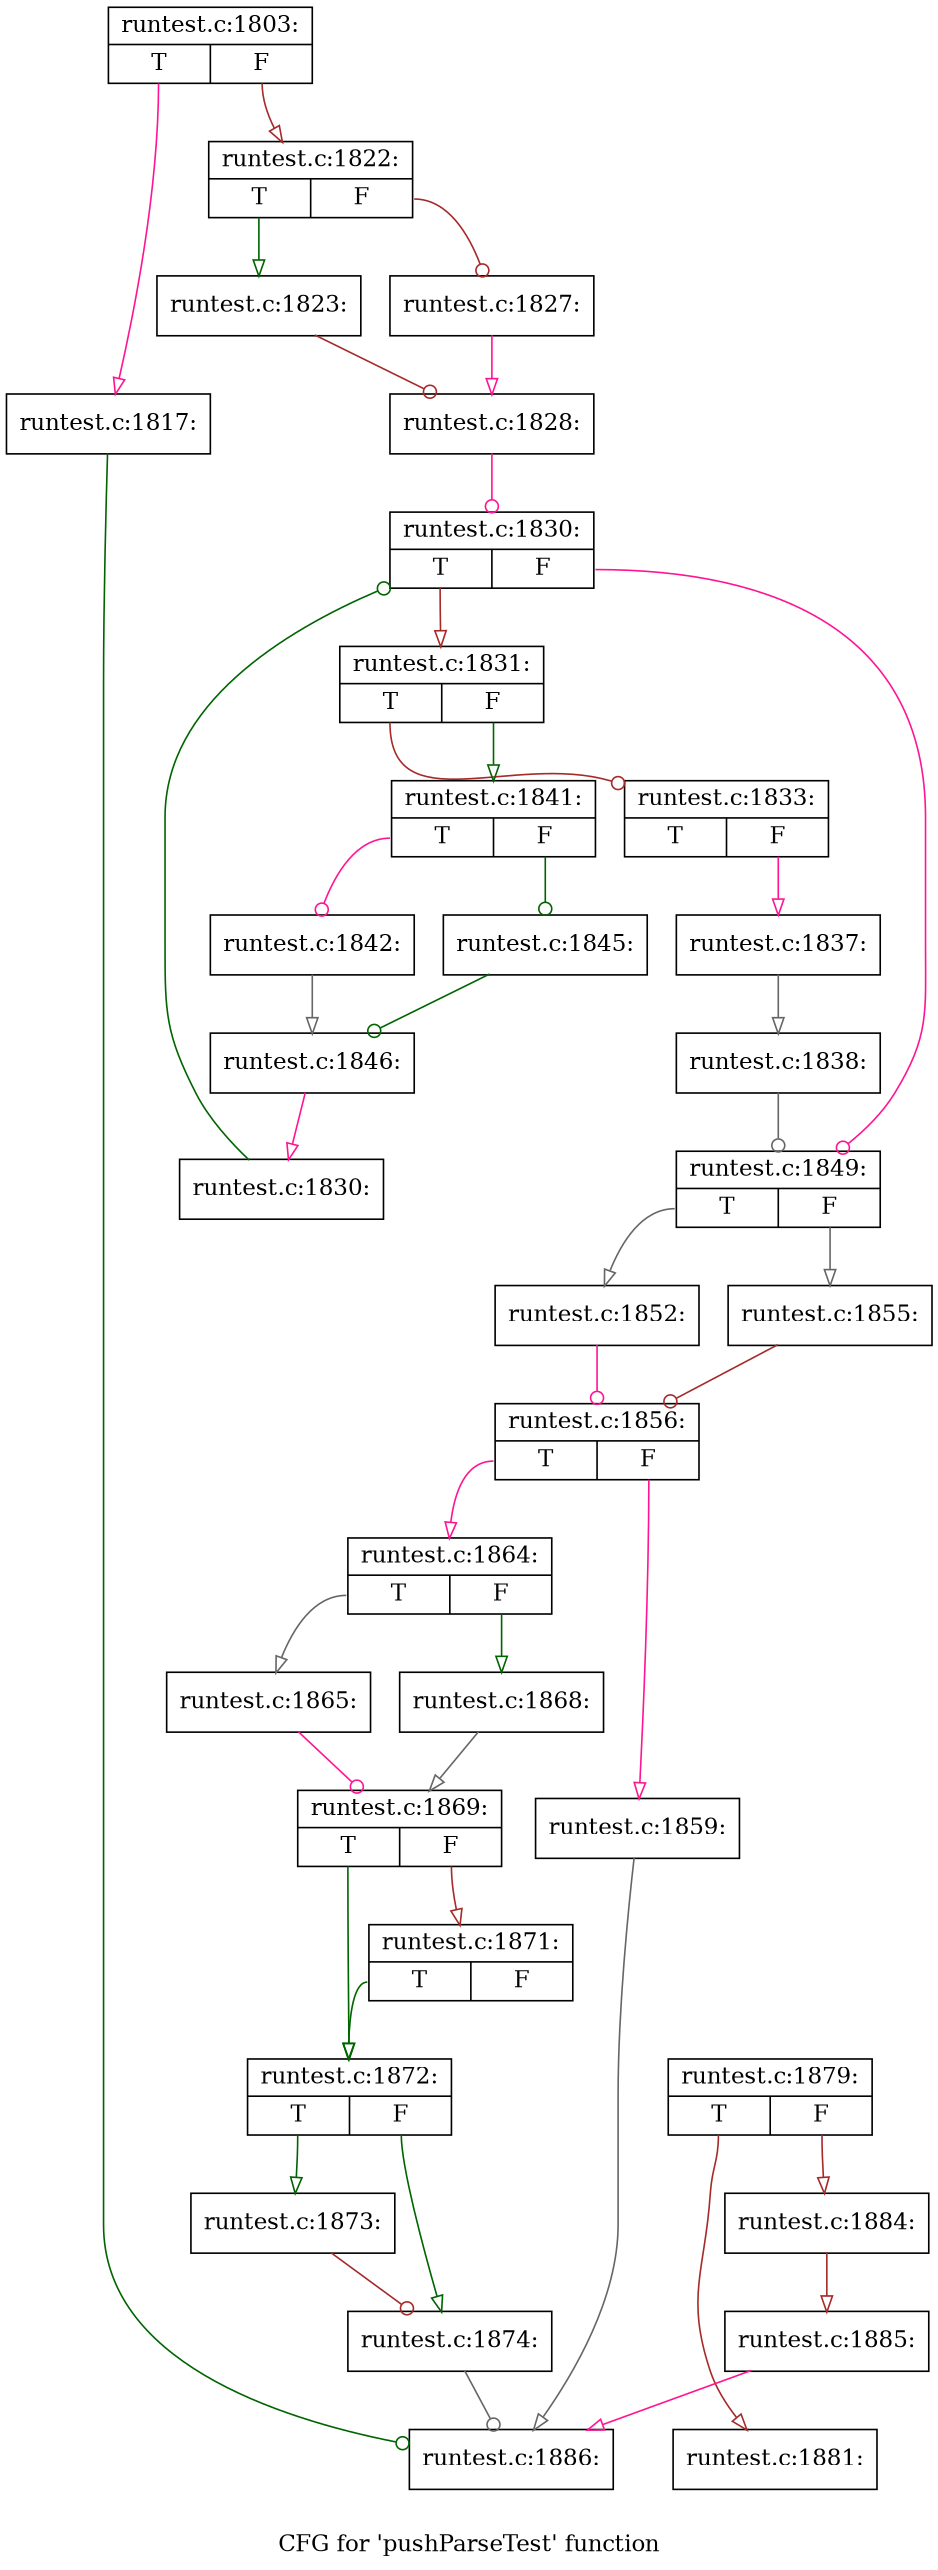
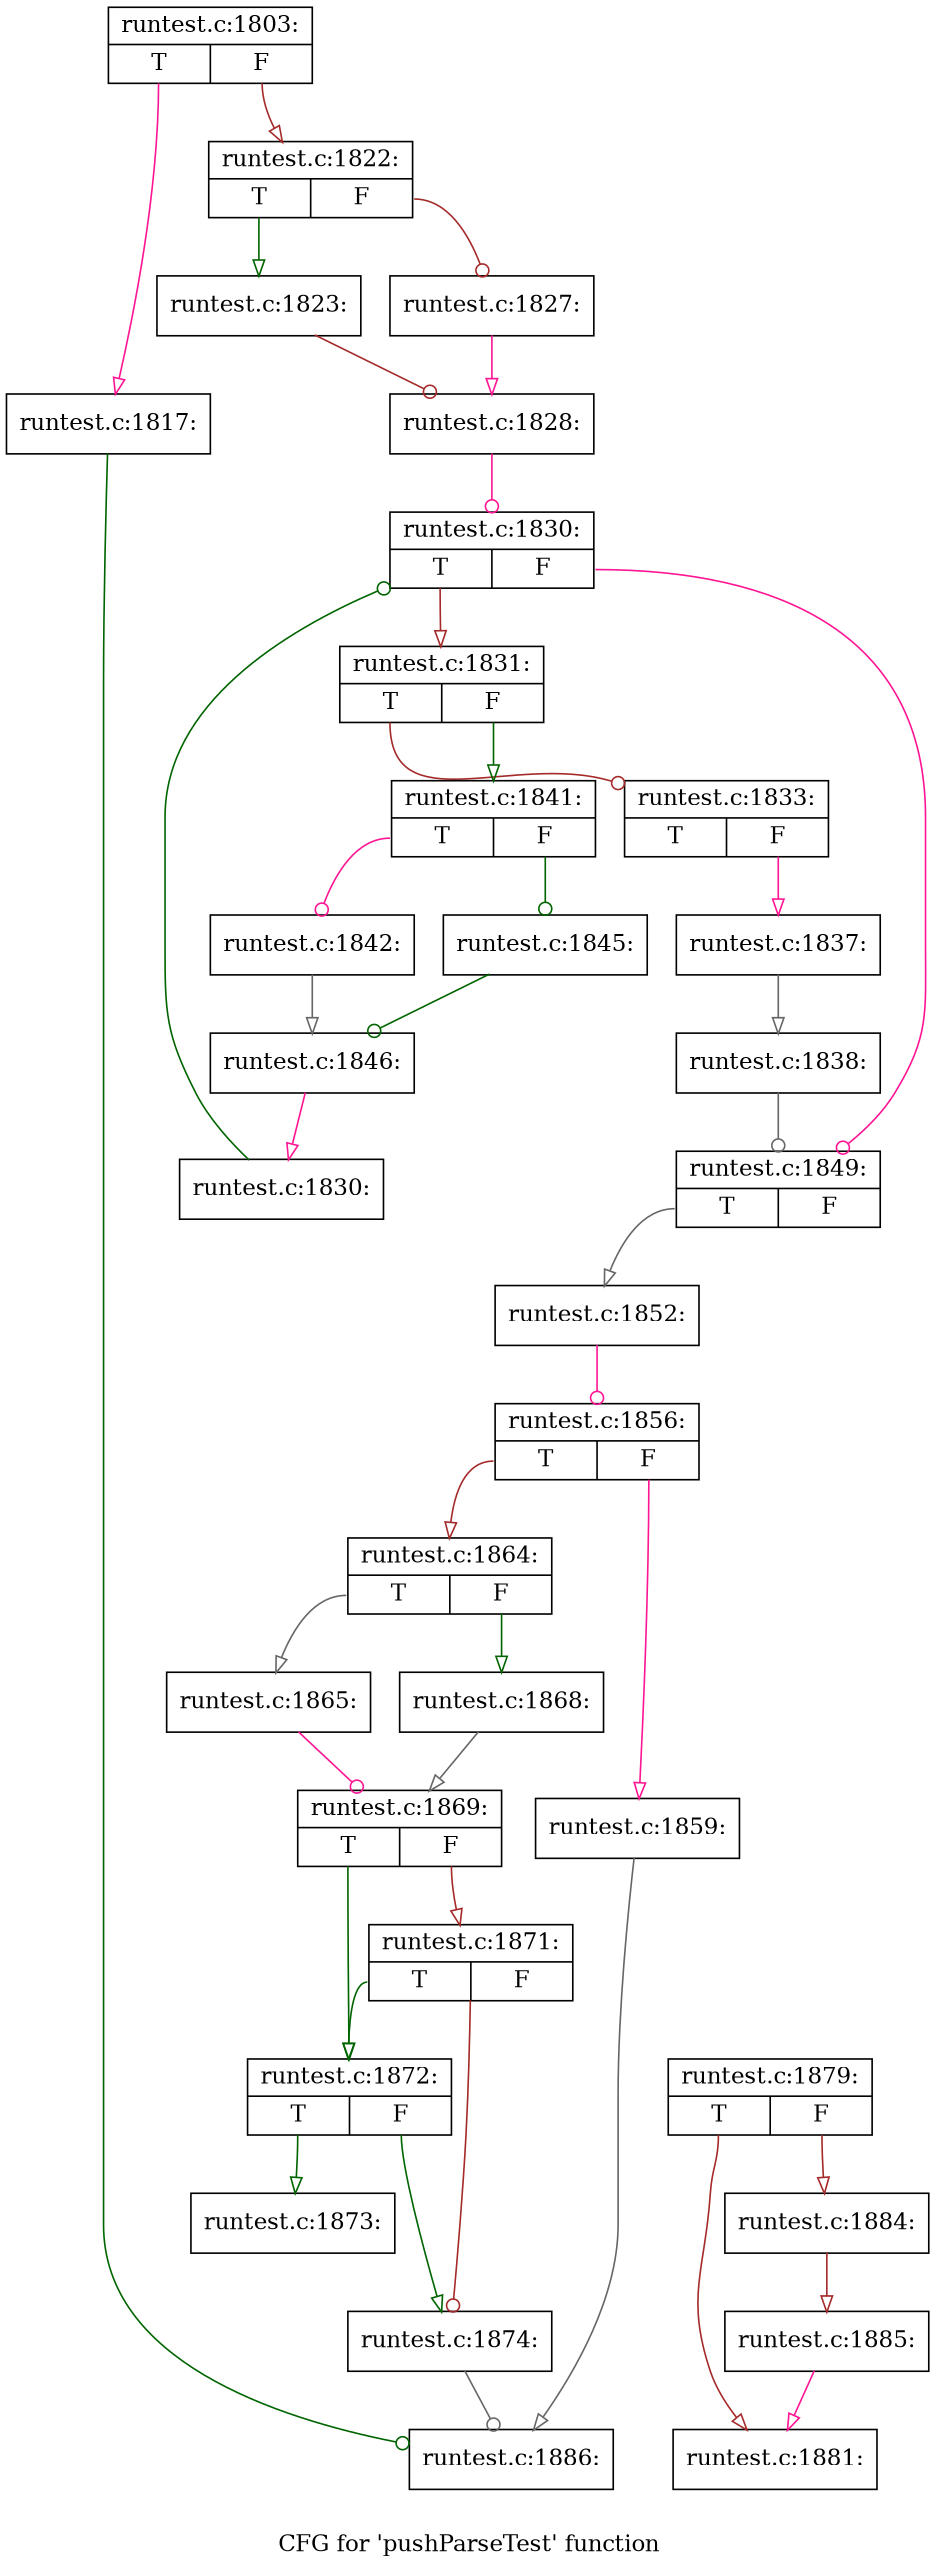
node "runtest.c:1855:": removed
edge "runtest.c:1856:" -> "runtest.c:1864:": color deeppink -> brown
edge "runtest.c:1873:" -> "runtest.c:1874:": now "runtest.c:1871:" -> "runtest.c:1874:"
edge "runtest.c:1885:" -> "runtest.c:1886:": now "runtest.c:1885:" -> "runtest.c:1881:"
